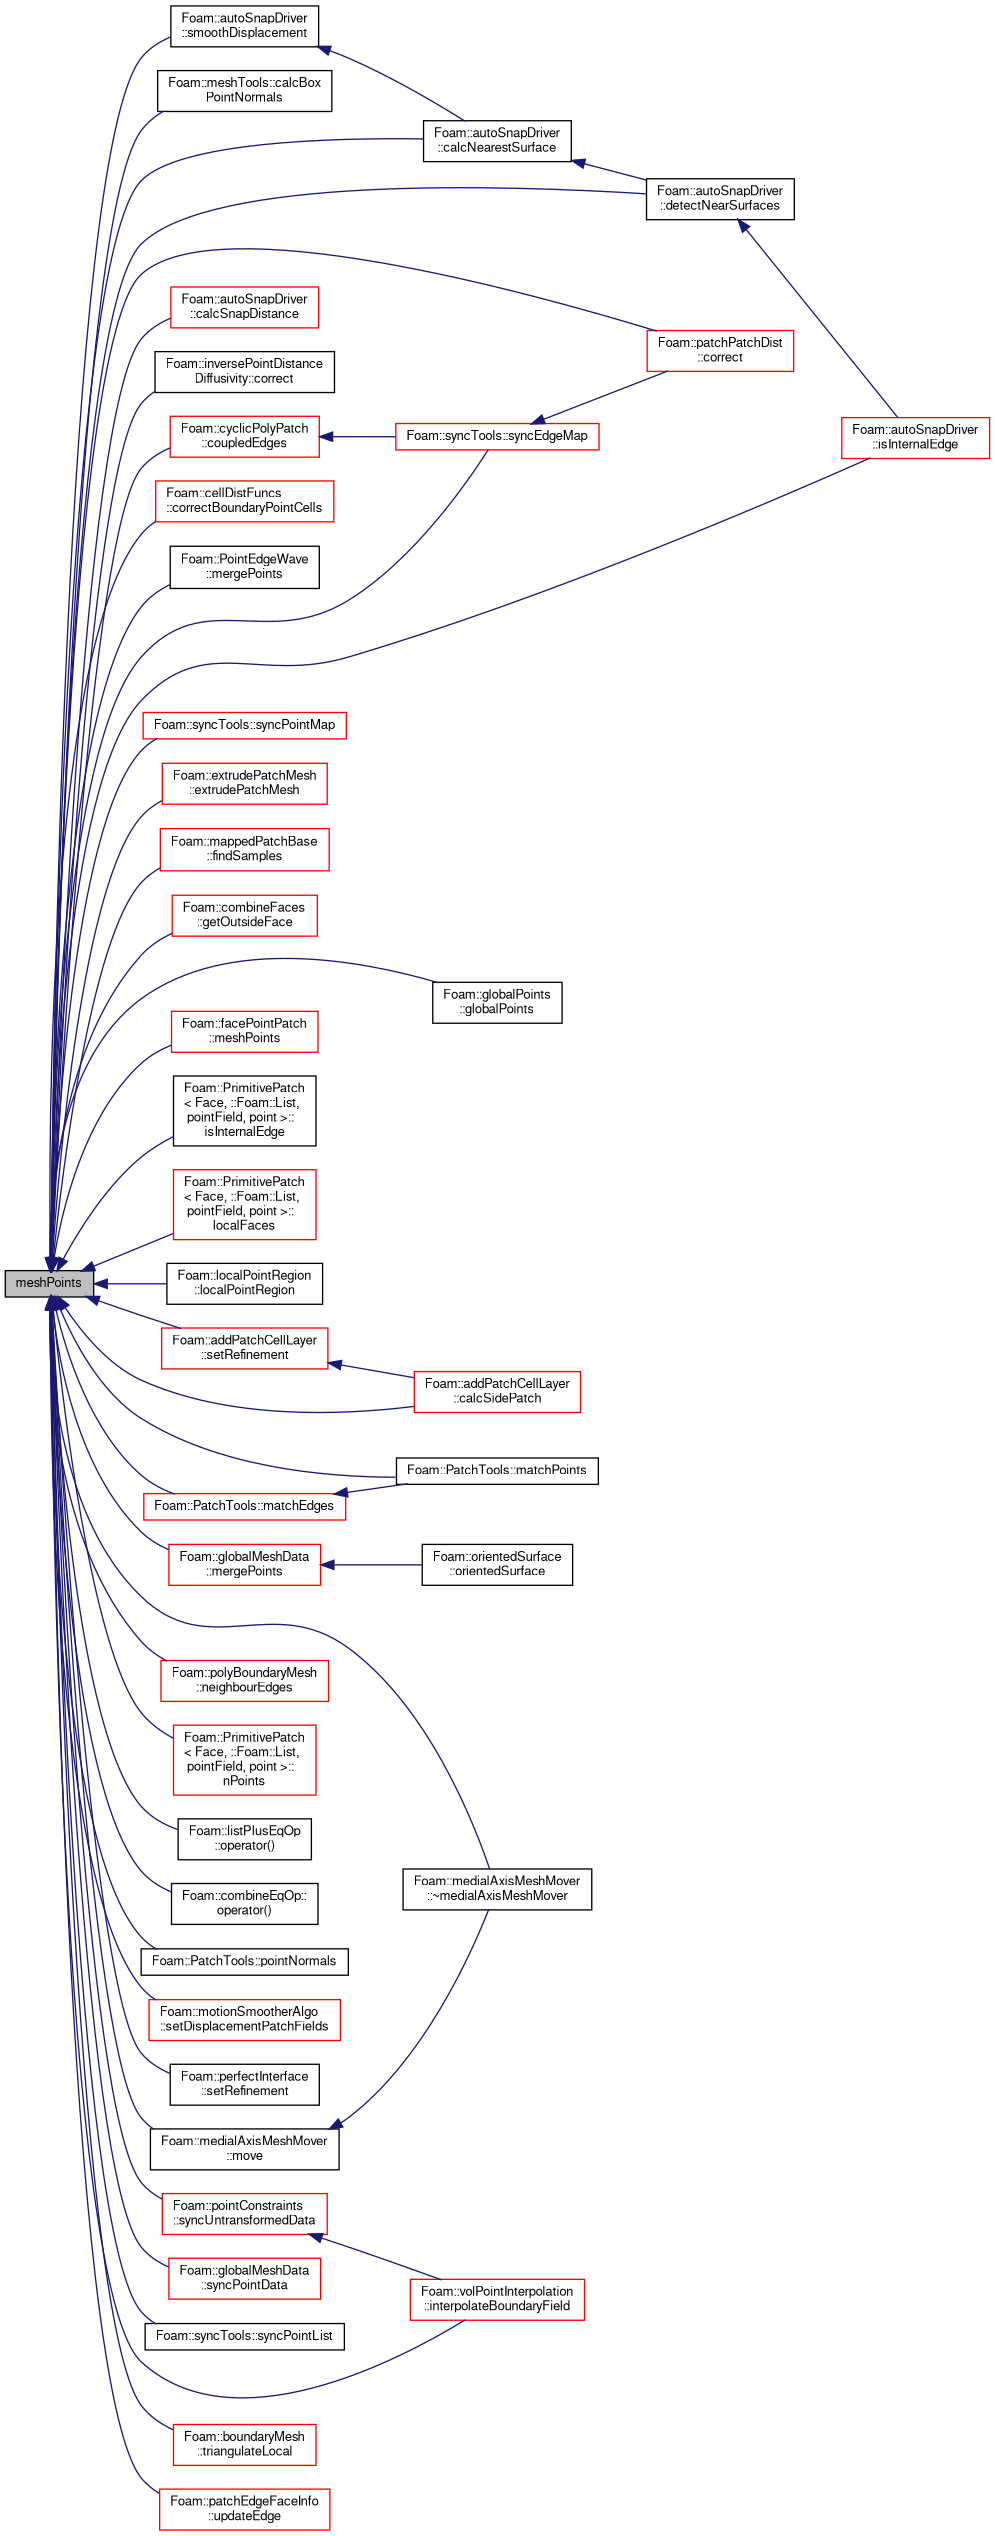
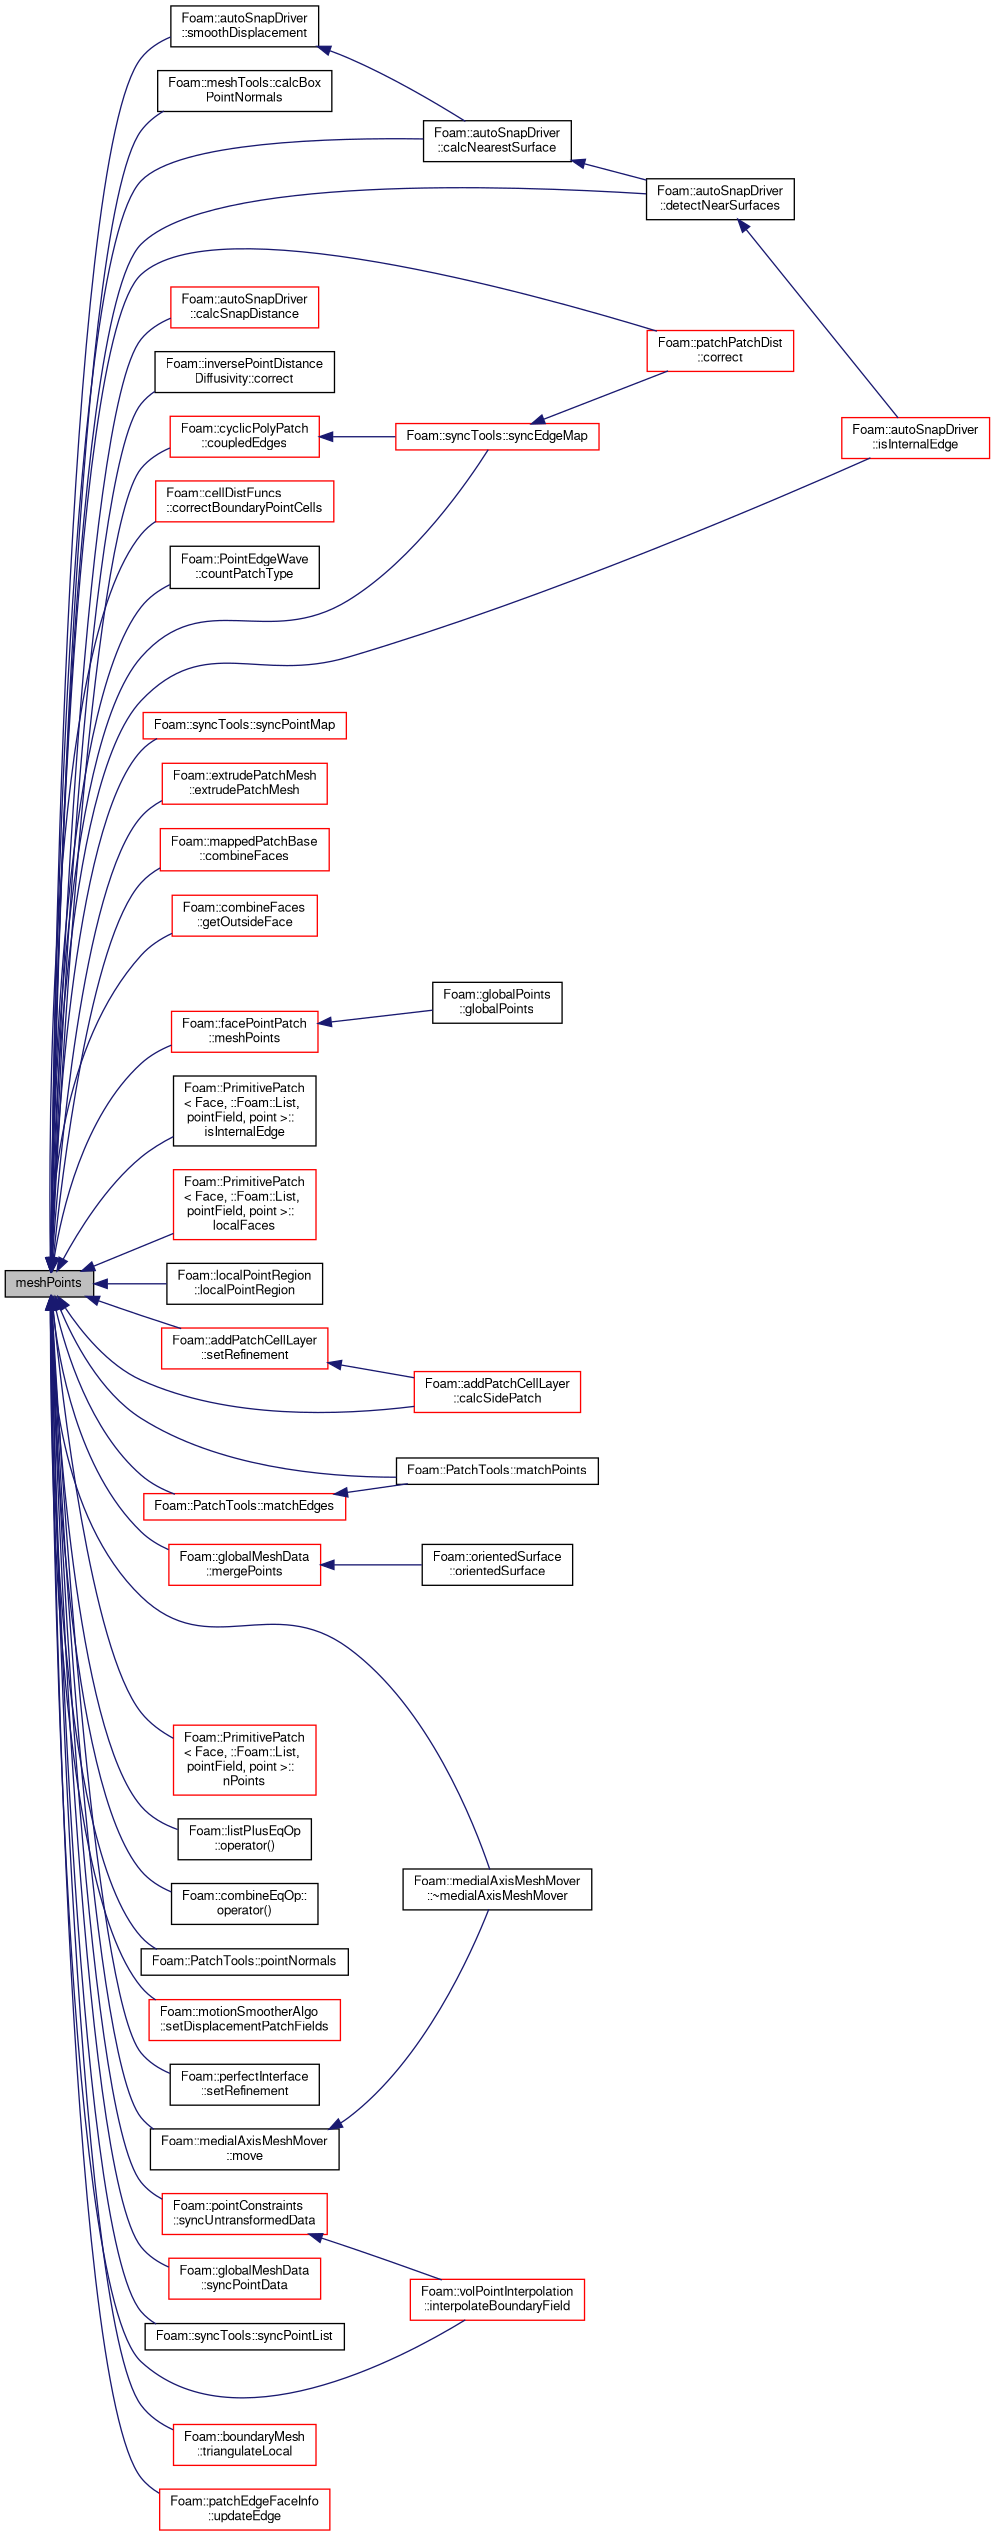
node "Foam::PointEdgeWave ::mergePoints": label "Foam::PointEdgeWave ::mergePoints" -> "Foam::PointEdgeWave ::countPatchType"
node "Foam::mappedPatchBase ::findSamples": label "Foam::mappedPatchBase ::findSamples" -> "Foam::mappedPatchBase ::combineFaces"
edge "Foam::globalPoints ::globalPoints" -> "meshPoints": now "Foam::globalPoints ::globalPoints" -> "Foam::facePointPatch ::meshPoints"
node "Foam::polyBoundaryMesh ::neighbourEdges": removed
